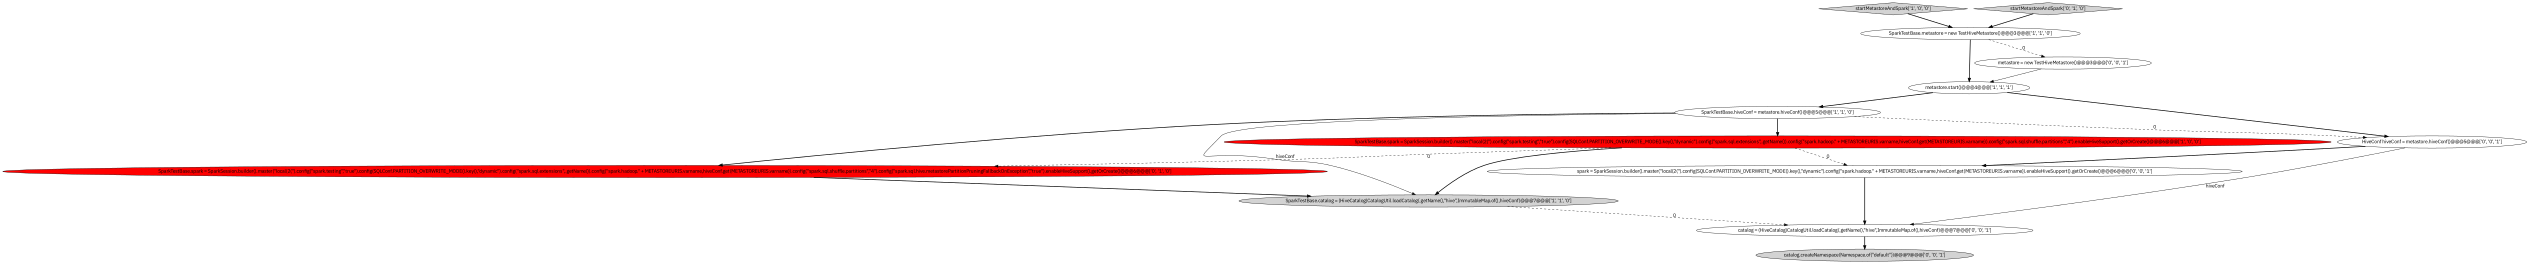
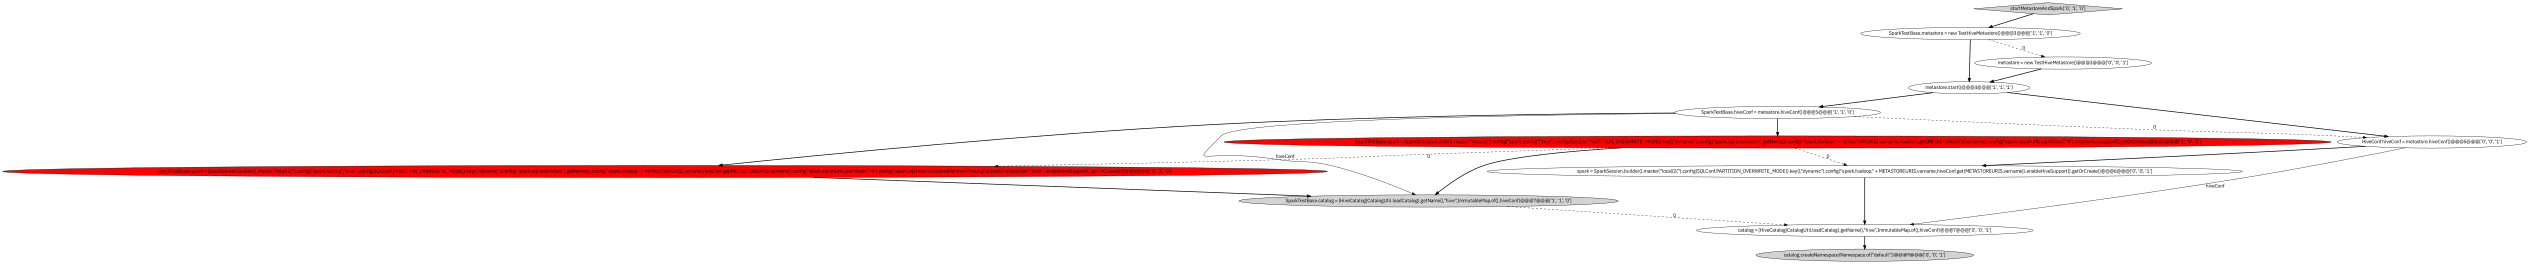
node "startMetastoreAndSpark['1', '0', '0']": removed
edge "metastore = new TestHiveMetastore()@@@3@@@['0', '0', '1']" -> "metastore.start()@@@4@@@['1', '1', '1']": style solid -> bold
